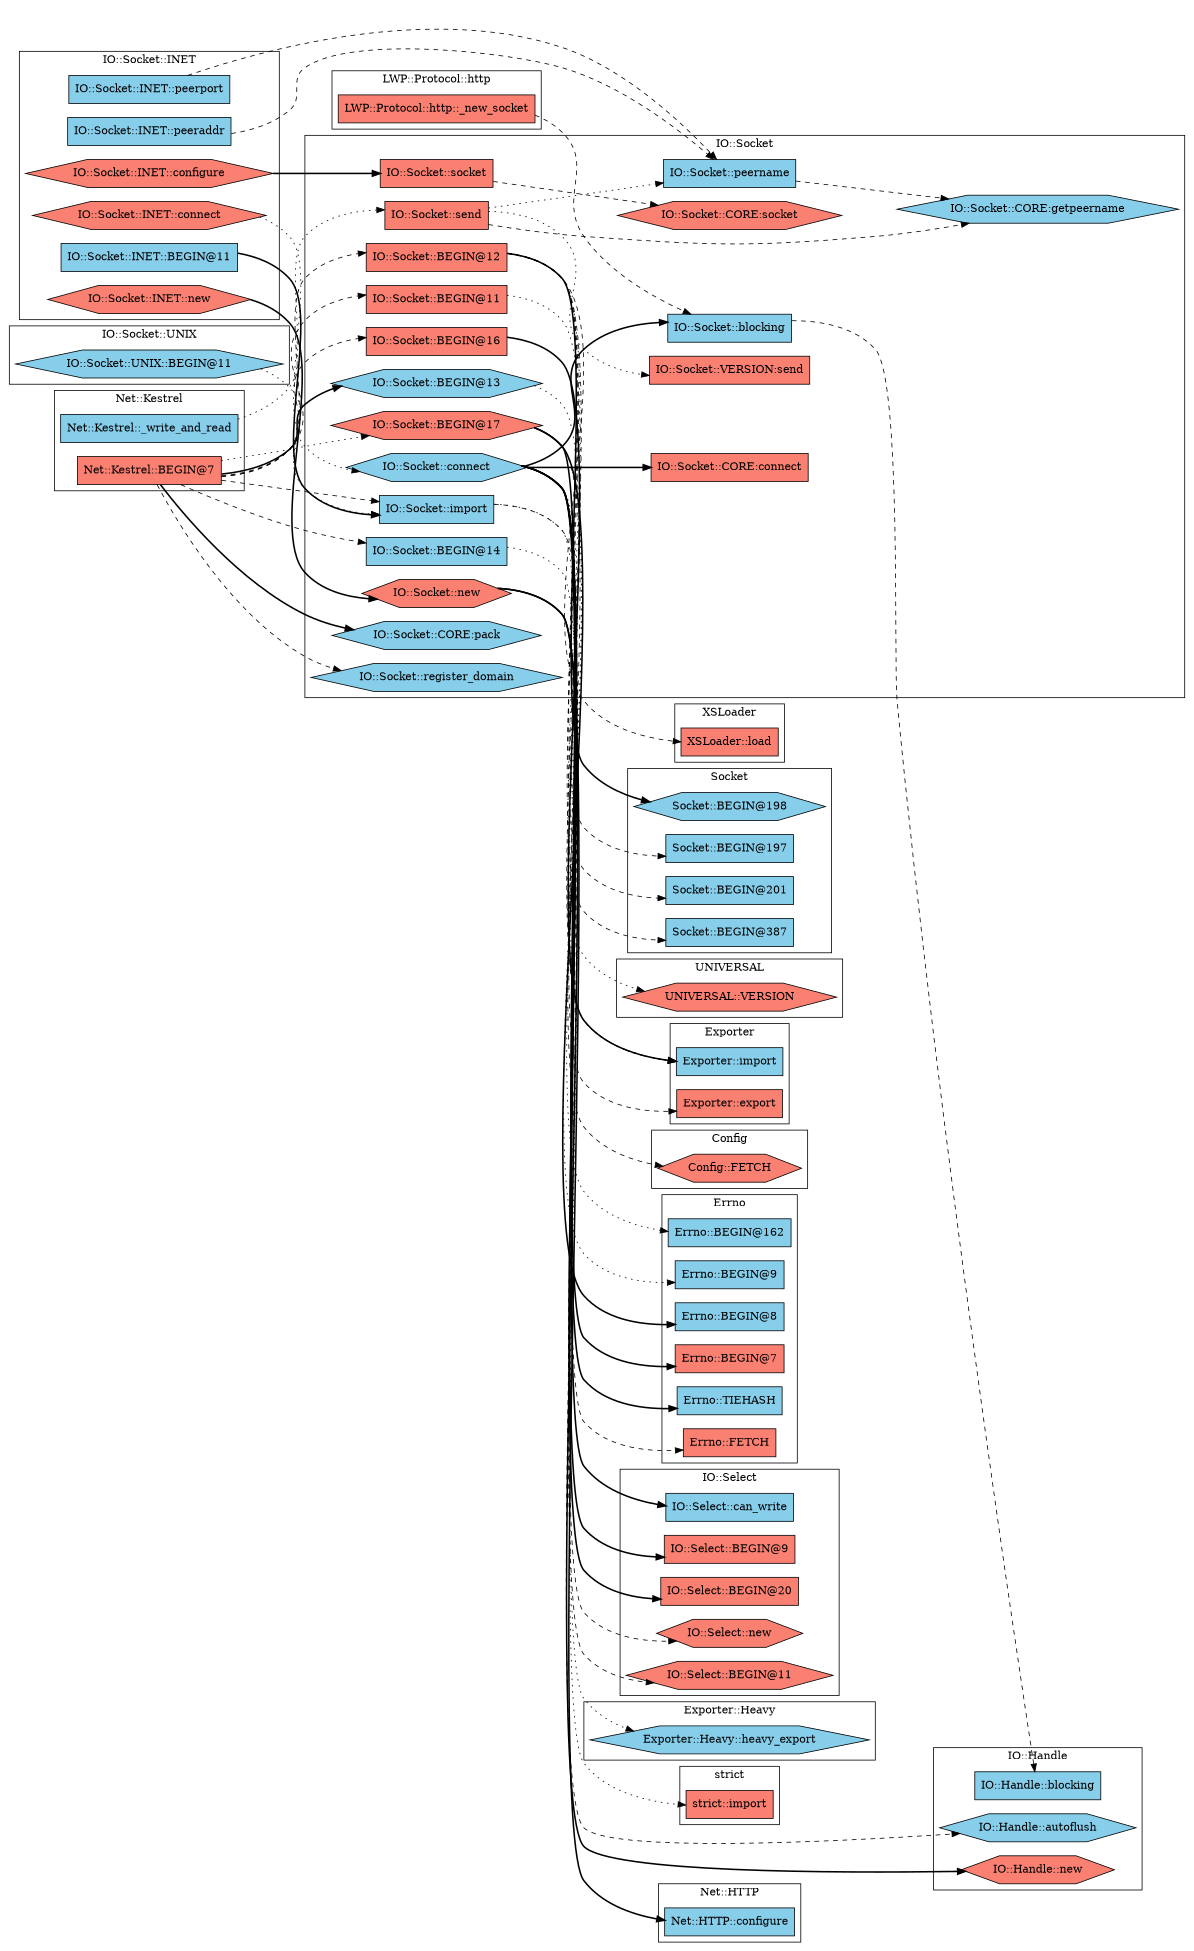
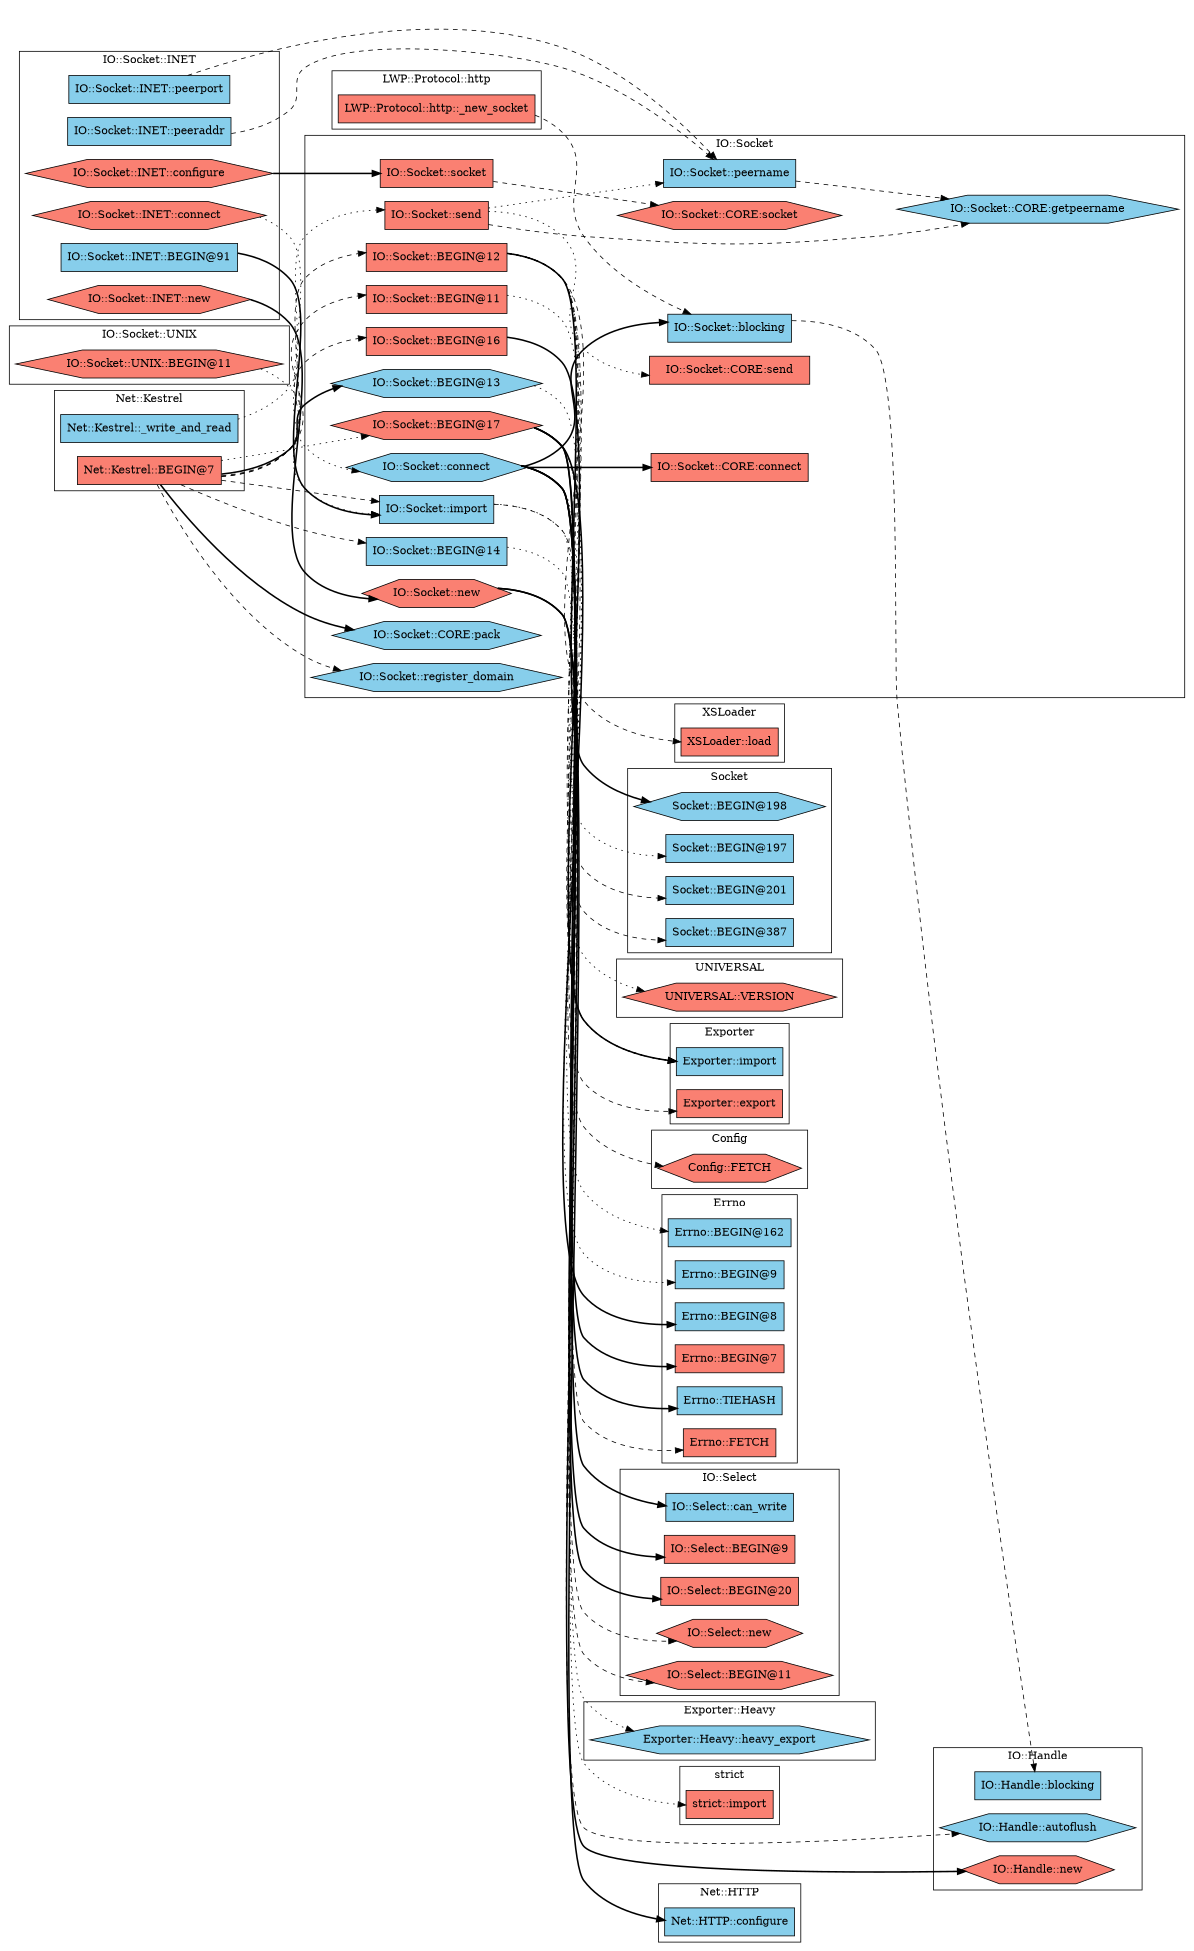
node "IO::Socket::INET::BEGIN@11": label "IO::Socket::INET::BEGIN@11" -> "IO::Socket::INET::BEGIN@91"
node "IO::Socket::UNIX::BEGIN@11": fillcolor skyblue -> salmon
node "IO::Socket::VERSION:send": label "IO::Socket::VERSION:send" -> "IO::Socket::CORE:send"
edge "IO::Socket::BEGIN@12" -> "Socket::BEGIN@197": style dashed -> dotted
edge "IO::Socket::connect" -> "Errno::TIEHASH": now "IO::Socket::BEGIN@17" -> "Errno::TIEHASH"
